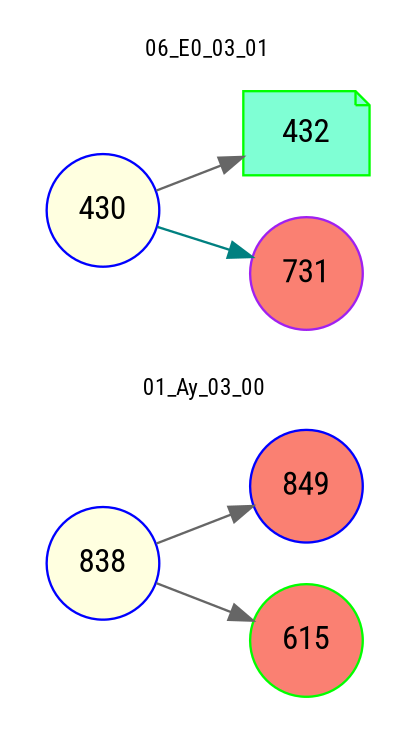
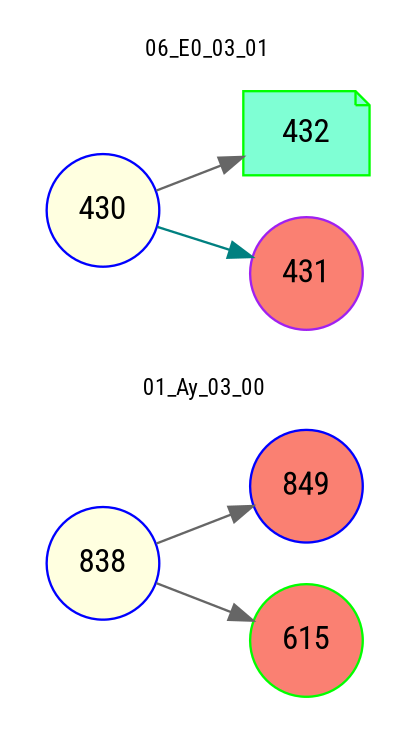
node "731": label "731" -> "431"
